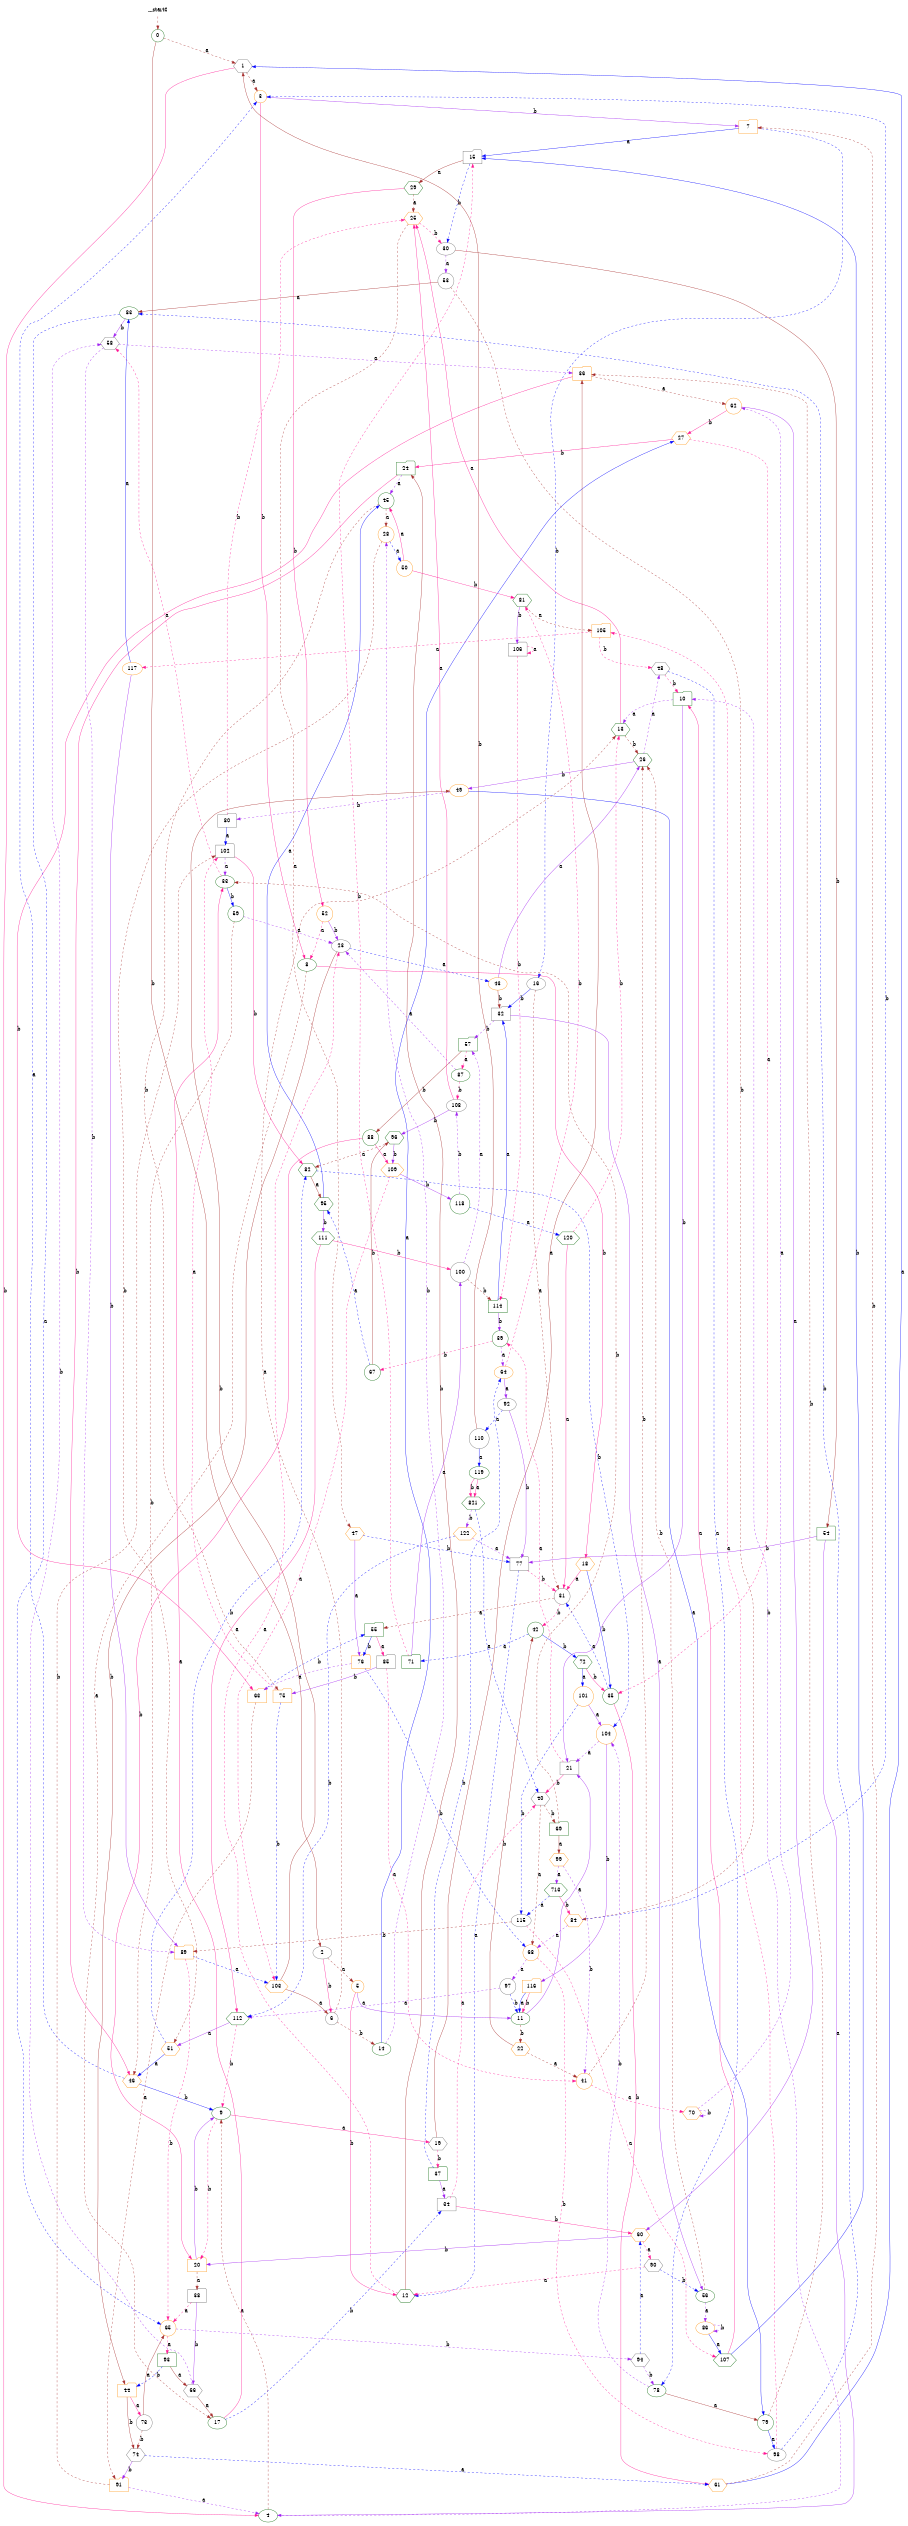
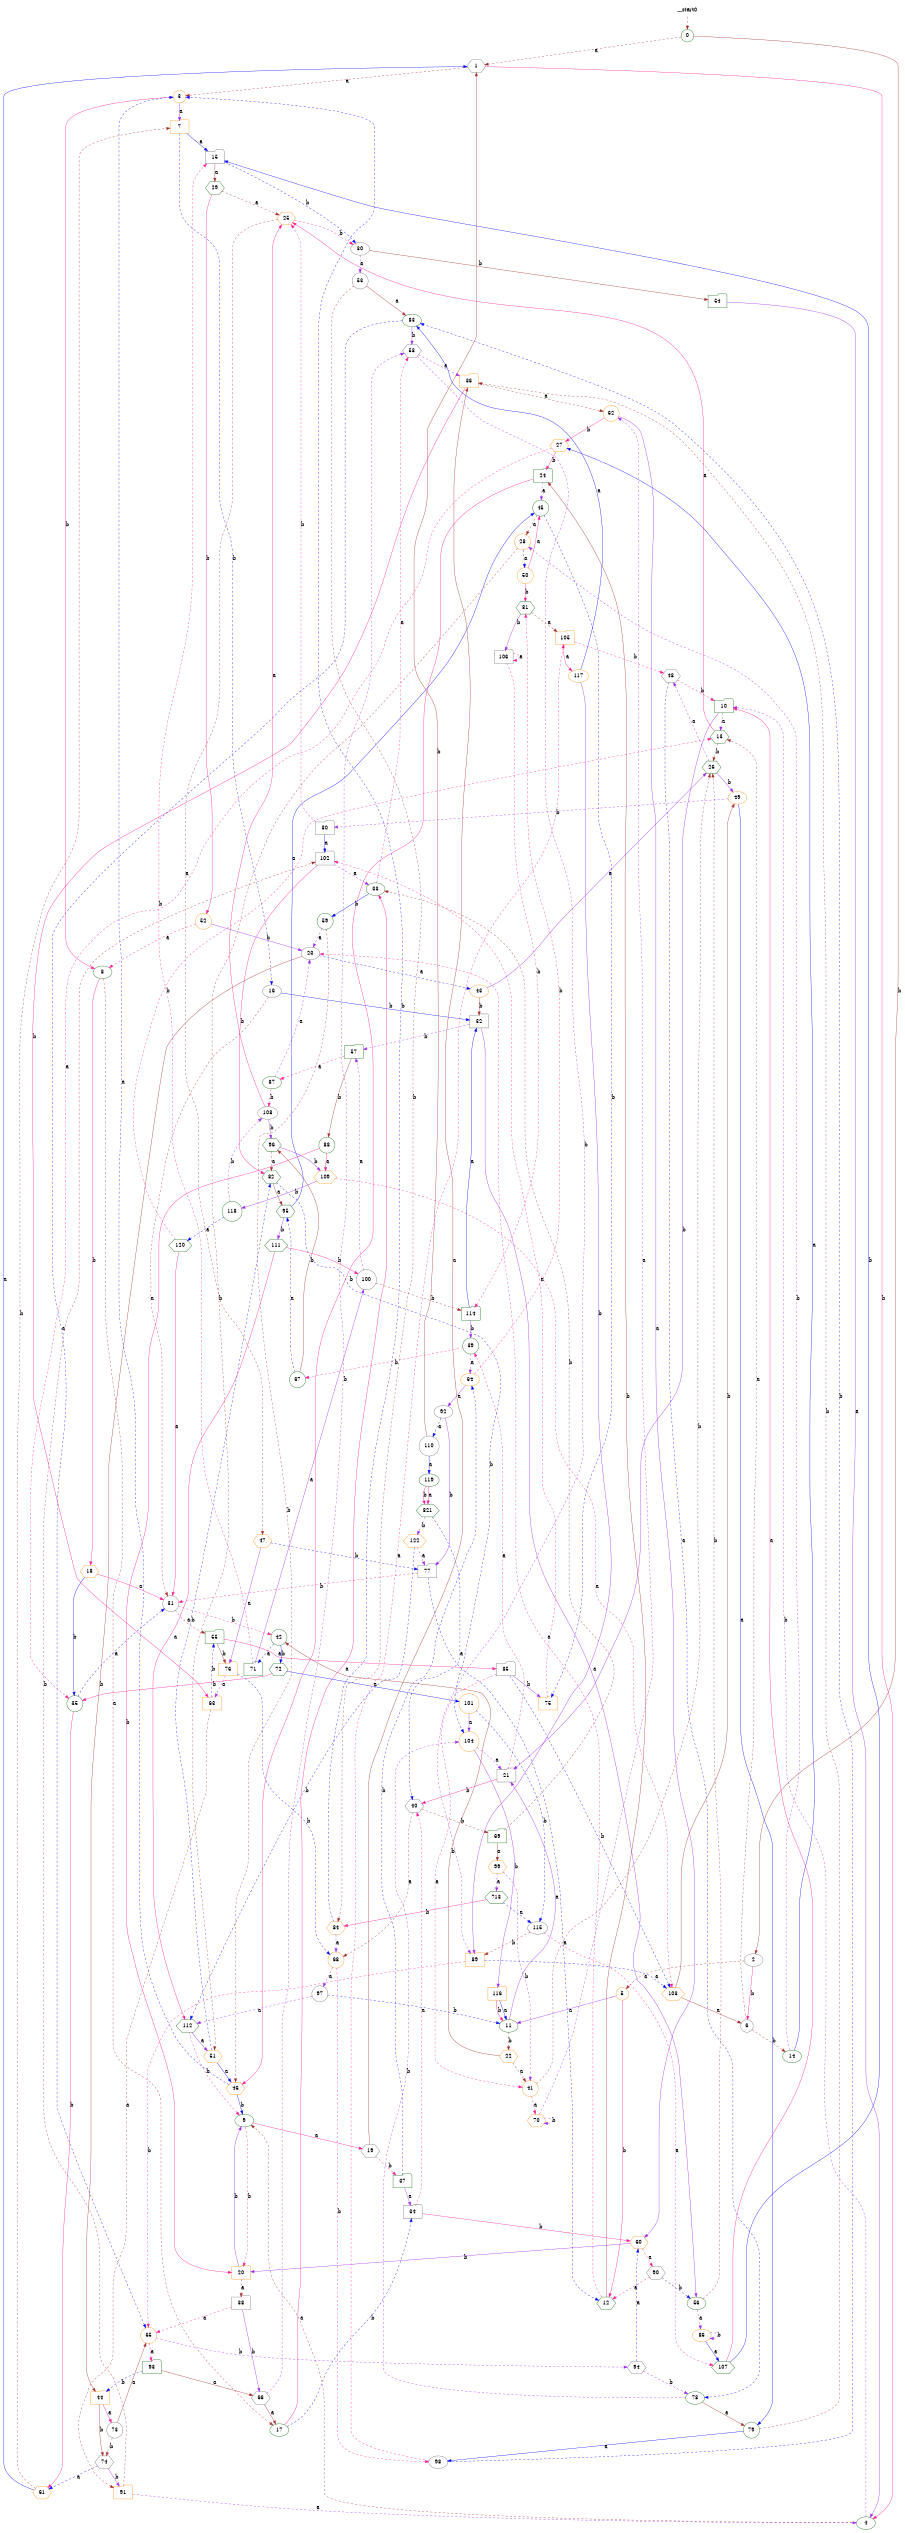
edge "3" -> "7": label "b" -> "a"
edge "105" -> "117": style dashed -> solid
edge "45" -> "75": color brown -> blue
edge "54" -> "77": removed, label "b"
edge "55" -> "76": color blue -> brown
edge "75" -> "103": now "85" -> "103"
